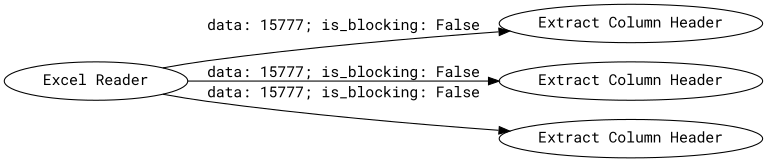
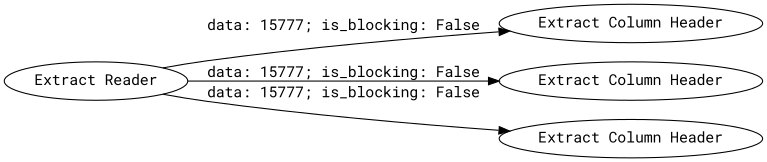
node "Excel Reader": label "Excel Reader" -> "Extract Reader"
